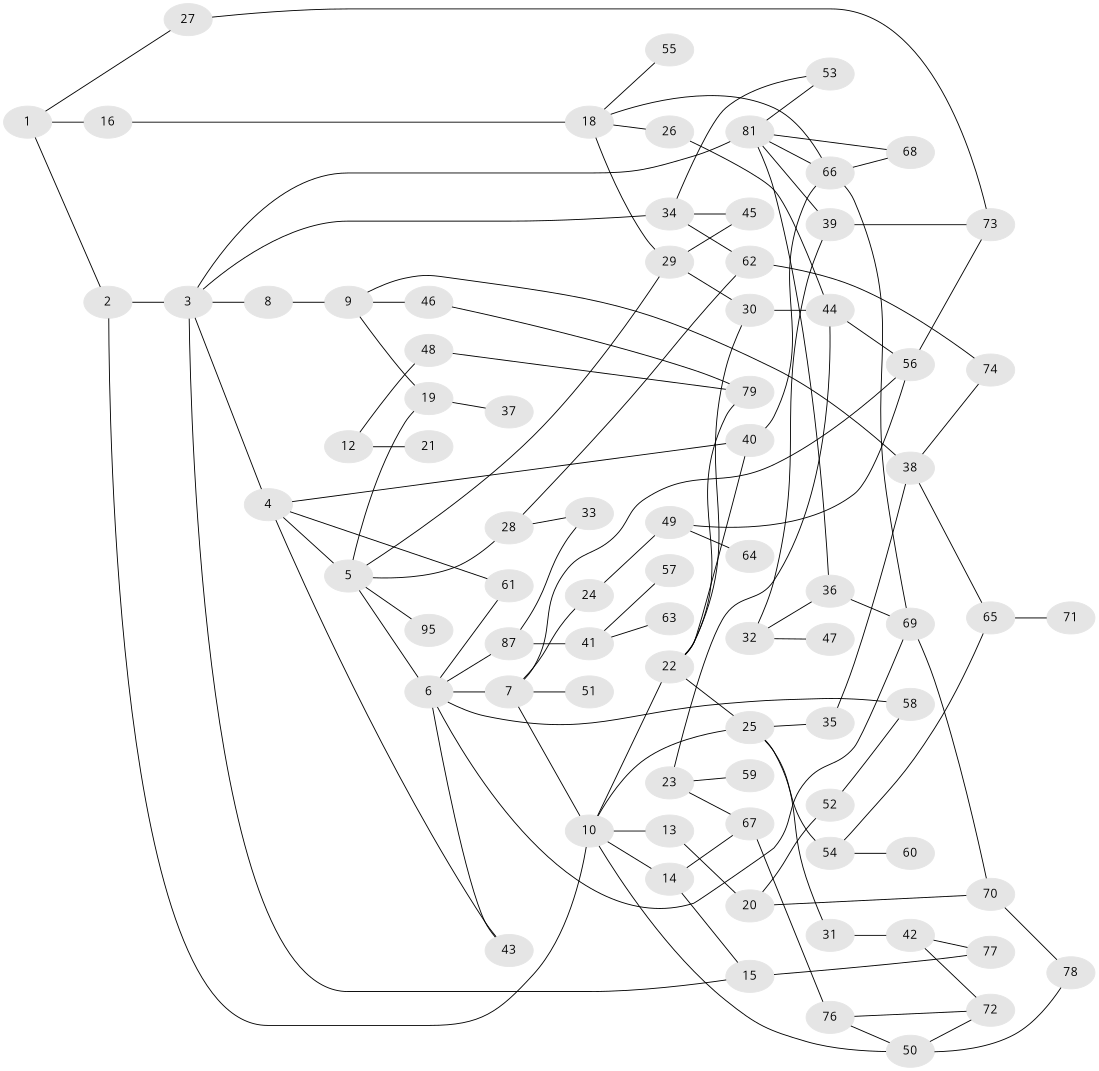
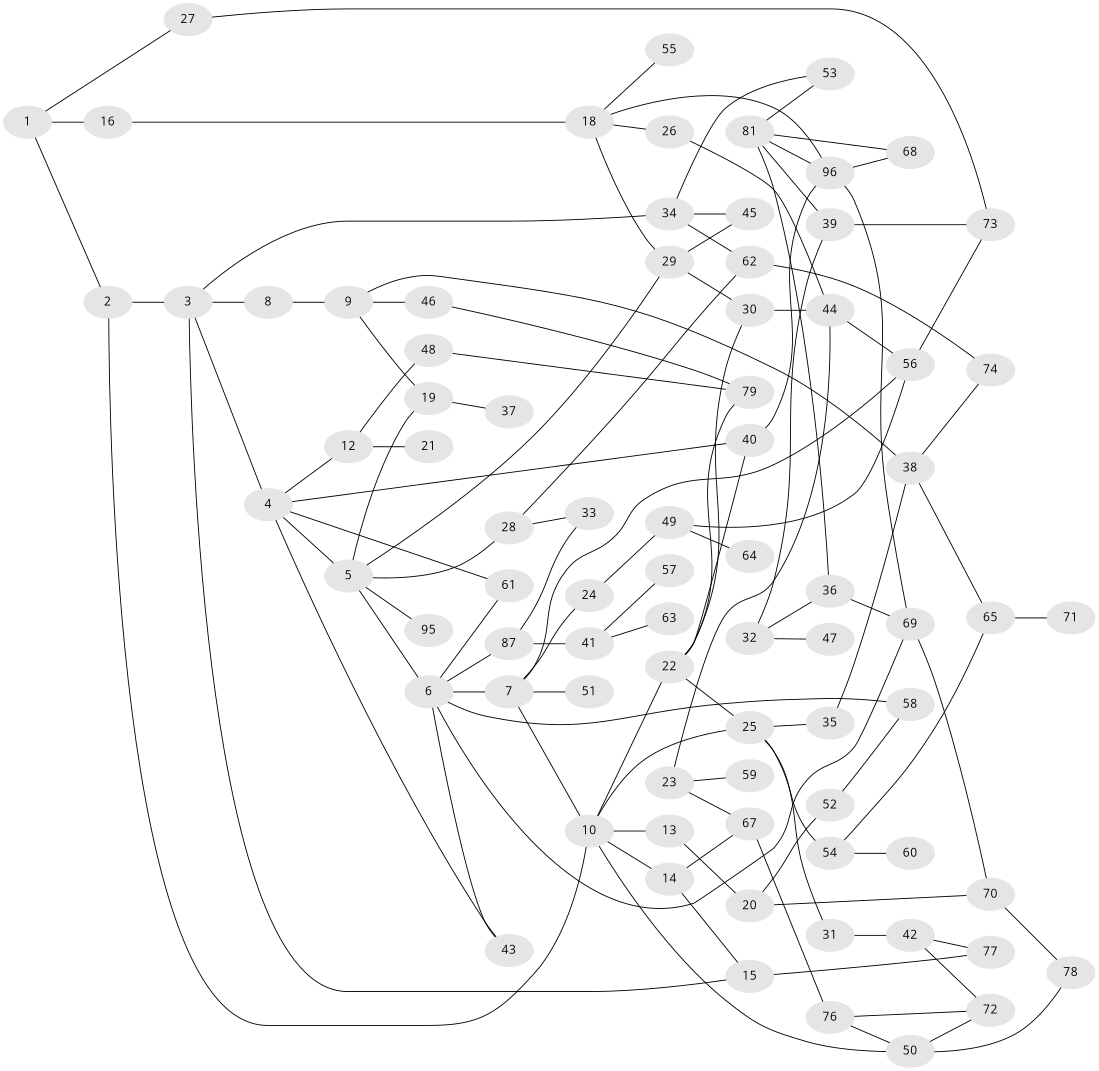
edge "81" -- "3": removed
node "66": label "66" -> "96"
edge "12" -- "4": added
